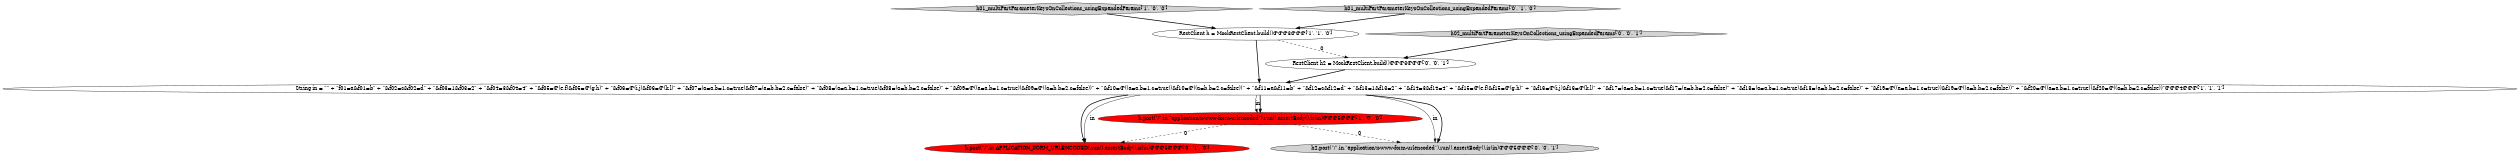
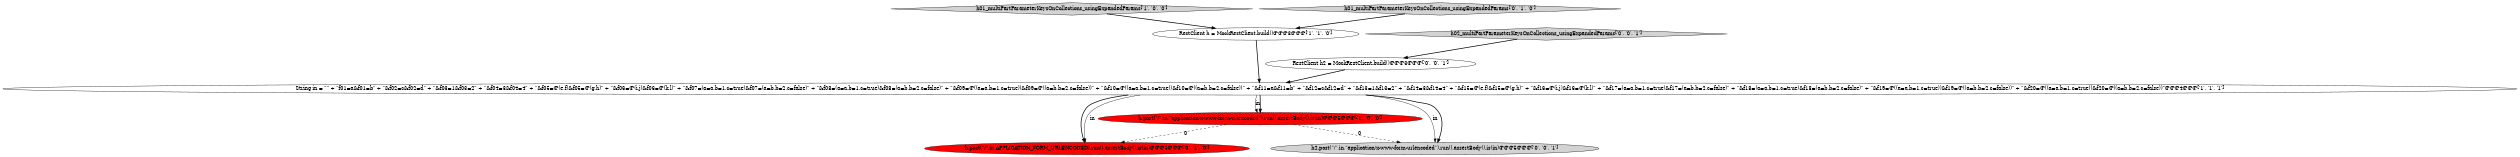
edge "RestClient h = MockRestClient.build()@@@3@@@['1', '1', '0']" -> "RestClient h2 = MockRestClient.build()@@@3@@@['0', '0', '1']": removed, label "0"
